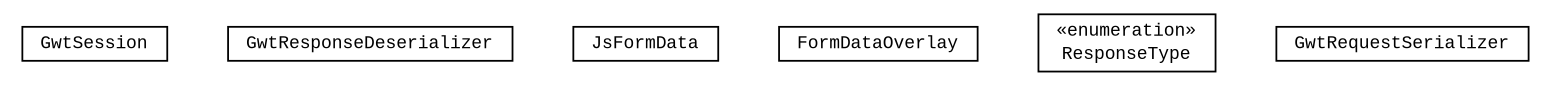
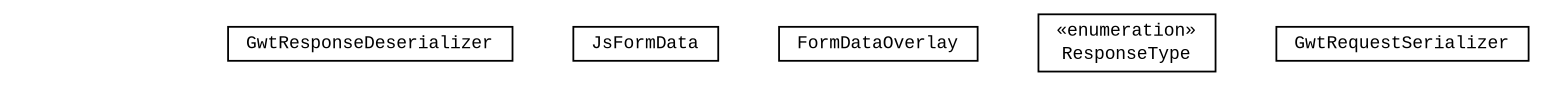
node "GwtSession": removed
